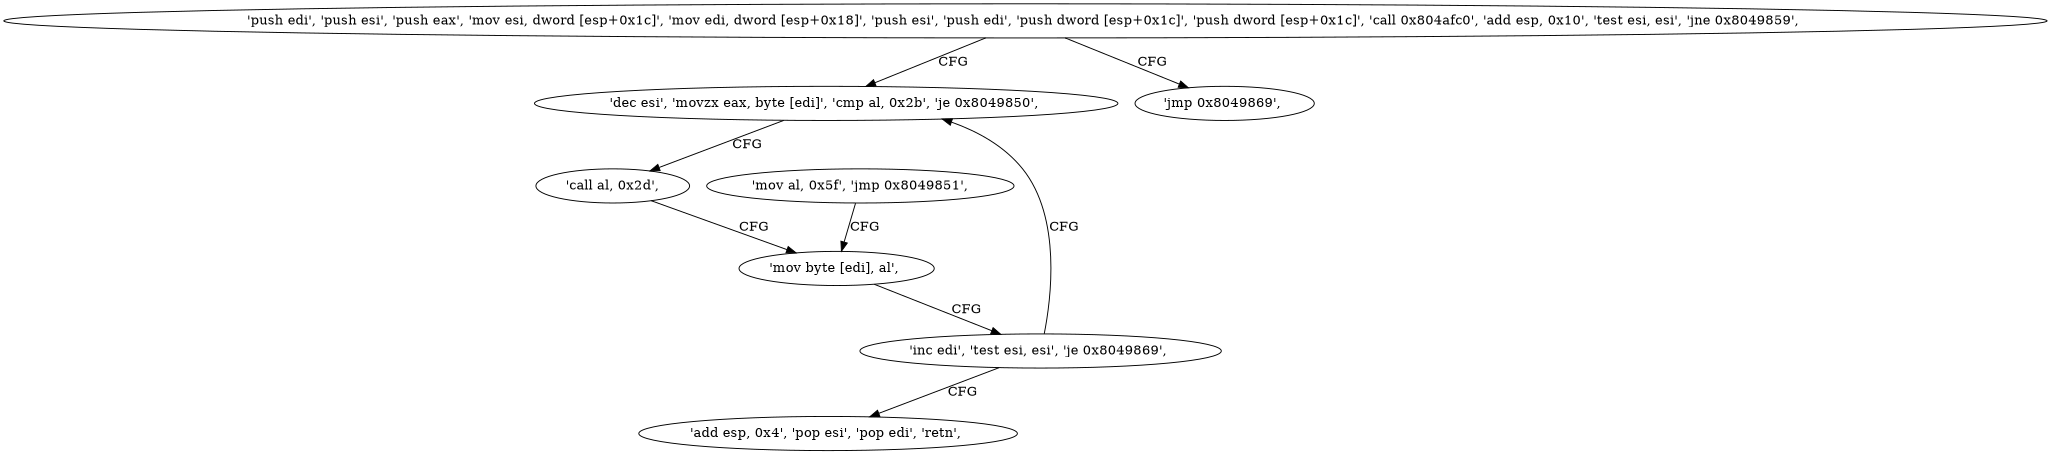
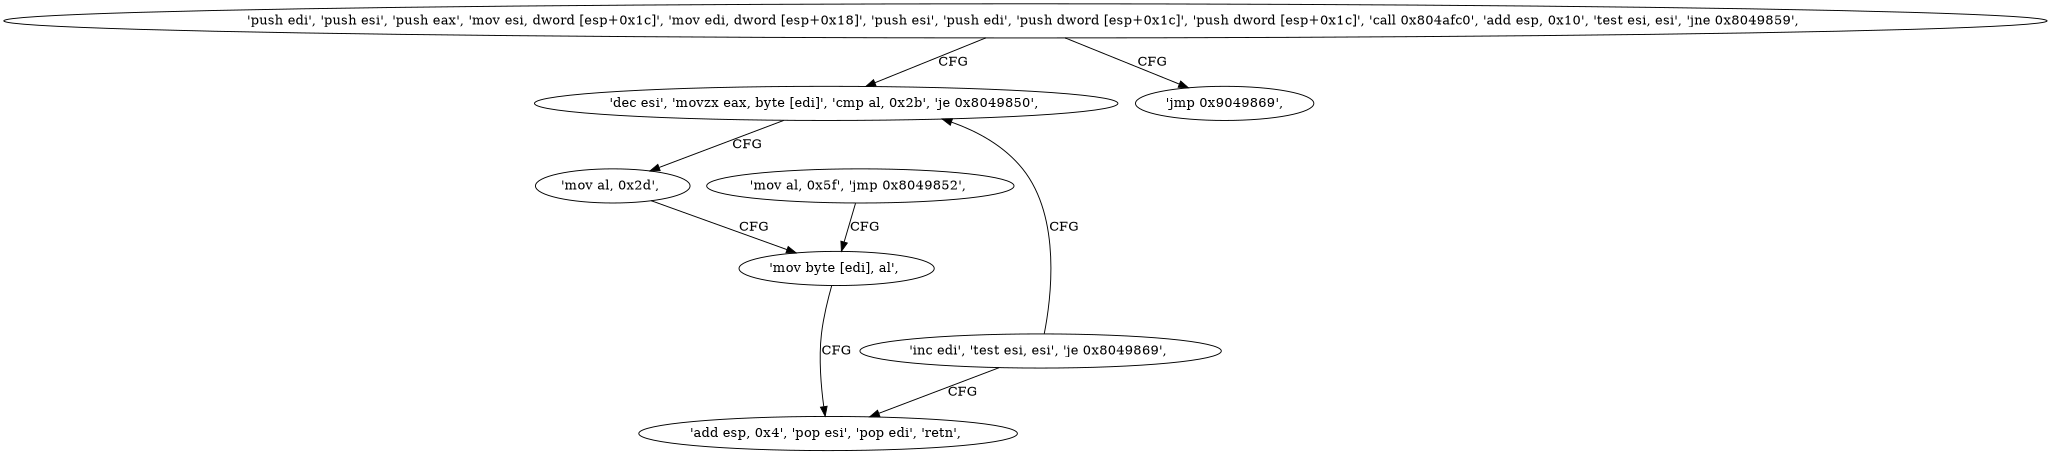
node "'jmp 0x8049869',": label "'jmp 0x8049869'," -> "'jmp 0x9049869',"
node "'call al, 0x2d',": label "'call al, 0x2d'," -> "'mov al, 0x2d',"
node "'mov al, 0x5f', 'jmp 0x8049851',": label "'mov al, 0x5f', 'jmp 0x8049851'," -> "'mov al, 0x5f', 'jmp 0x8049852',"
edge "'mov byte [edi], al'," -> "'inc edi', 'test esi, esi', 'je 0x8049869',": now "'mov byte [edi], al'," -> "'add esp, 0x4', 'pop esi', 'pop edi', 'retn',"
